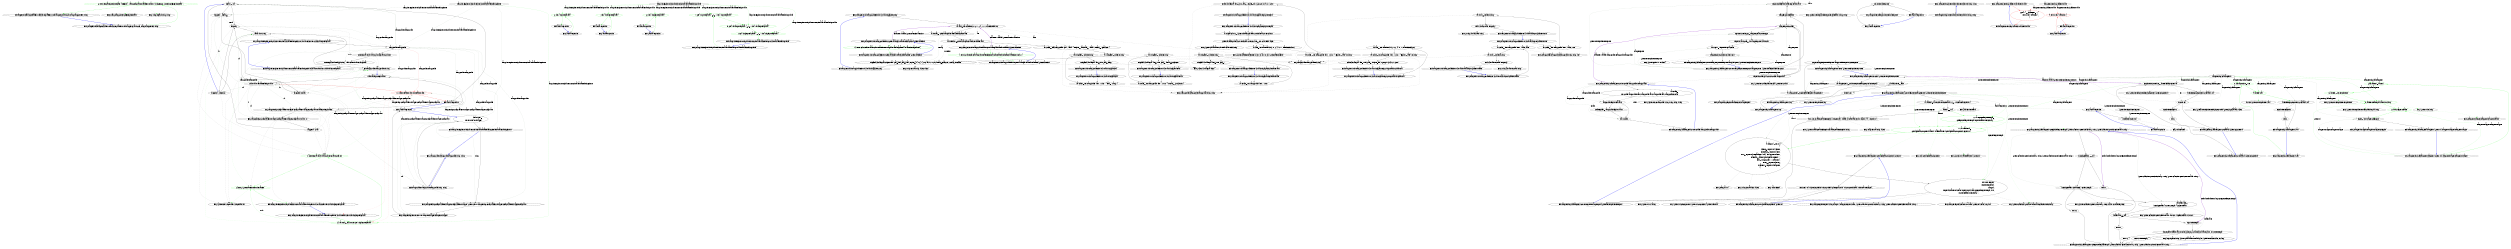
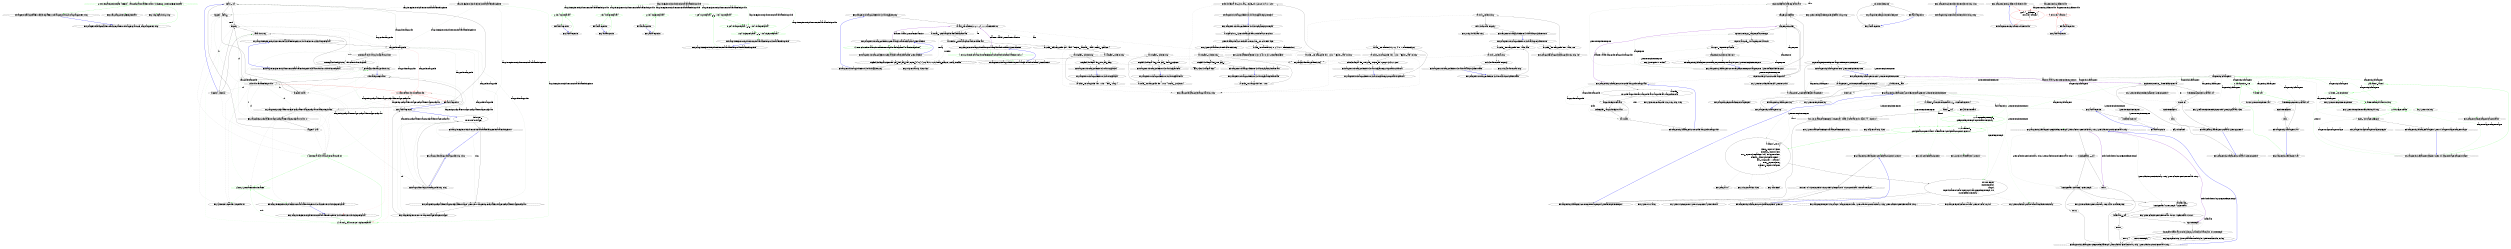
edge "Nancy.Hosting.Self.NancyHost" -> "13: listener = new HttpListener()": added, label "Nancy.Hosting.Self.NancyHost"
